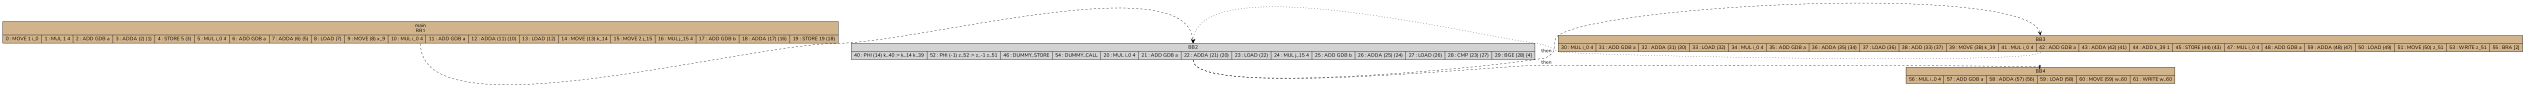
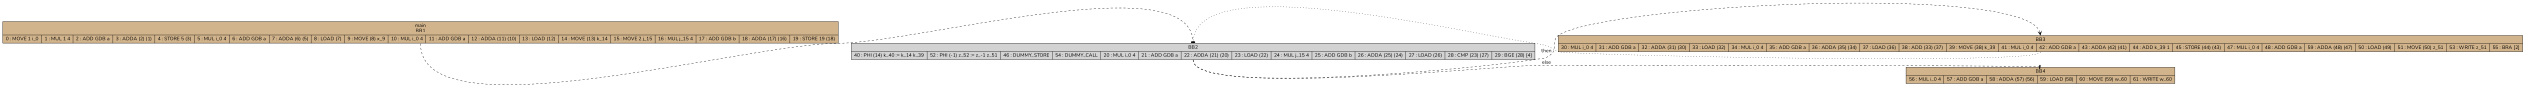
edge "main" -> "BB2": arrowhead vee -> tee
edge "BB3" -> "BB2": arrowhead vee -> tee
edge "BB2" -> "BB4": label "then" -> "else"
